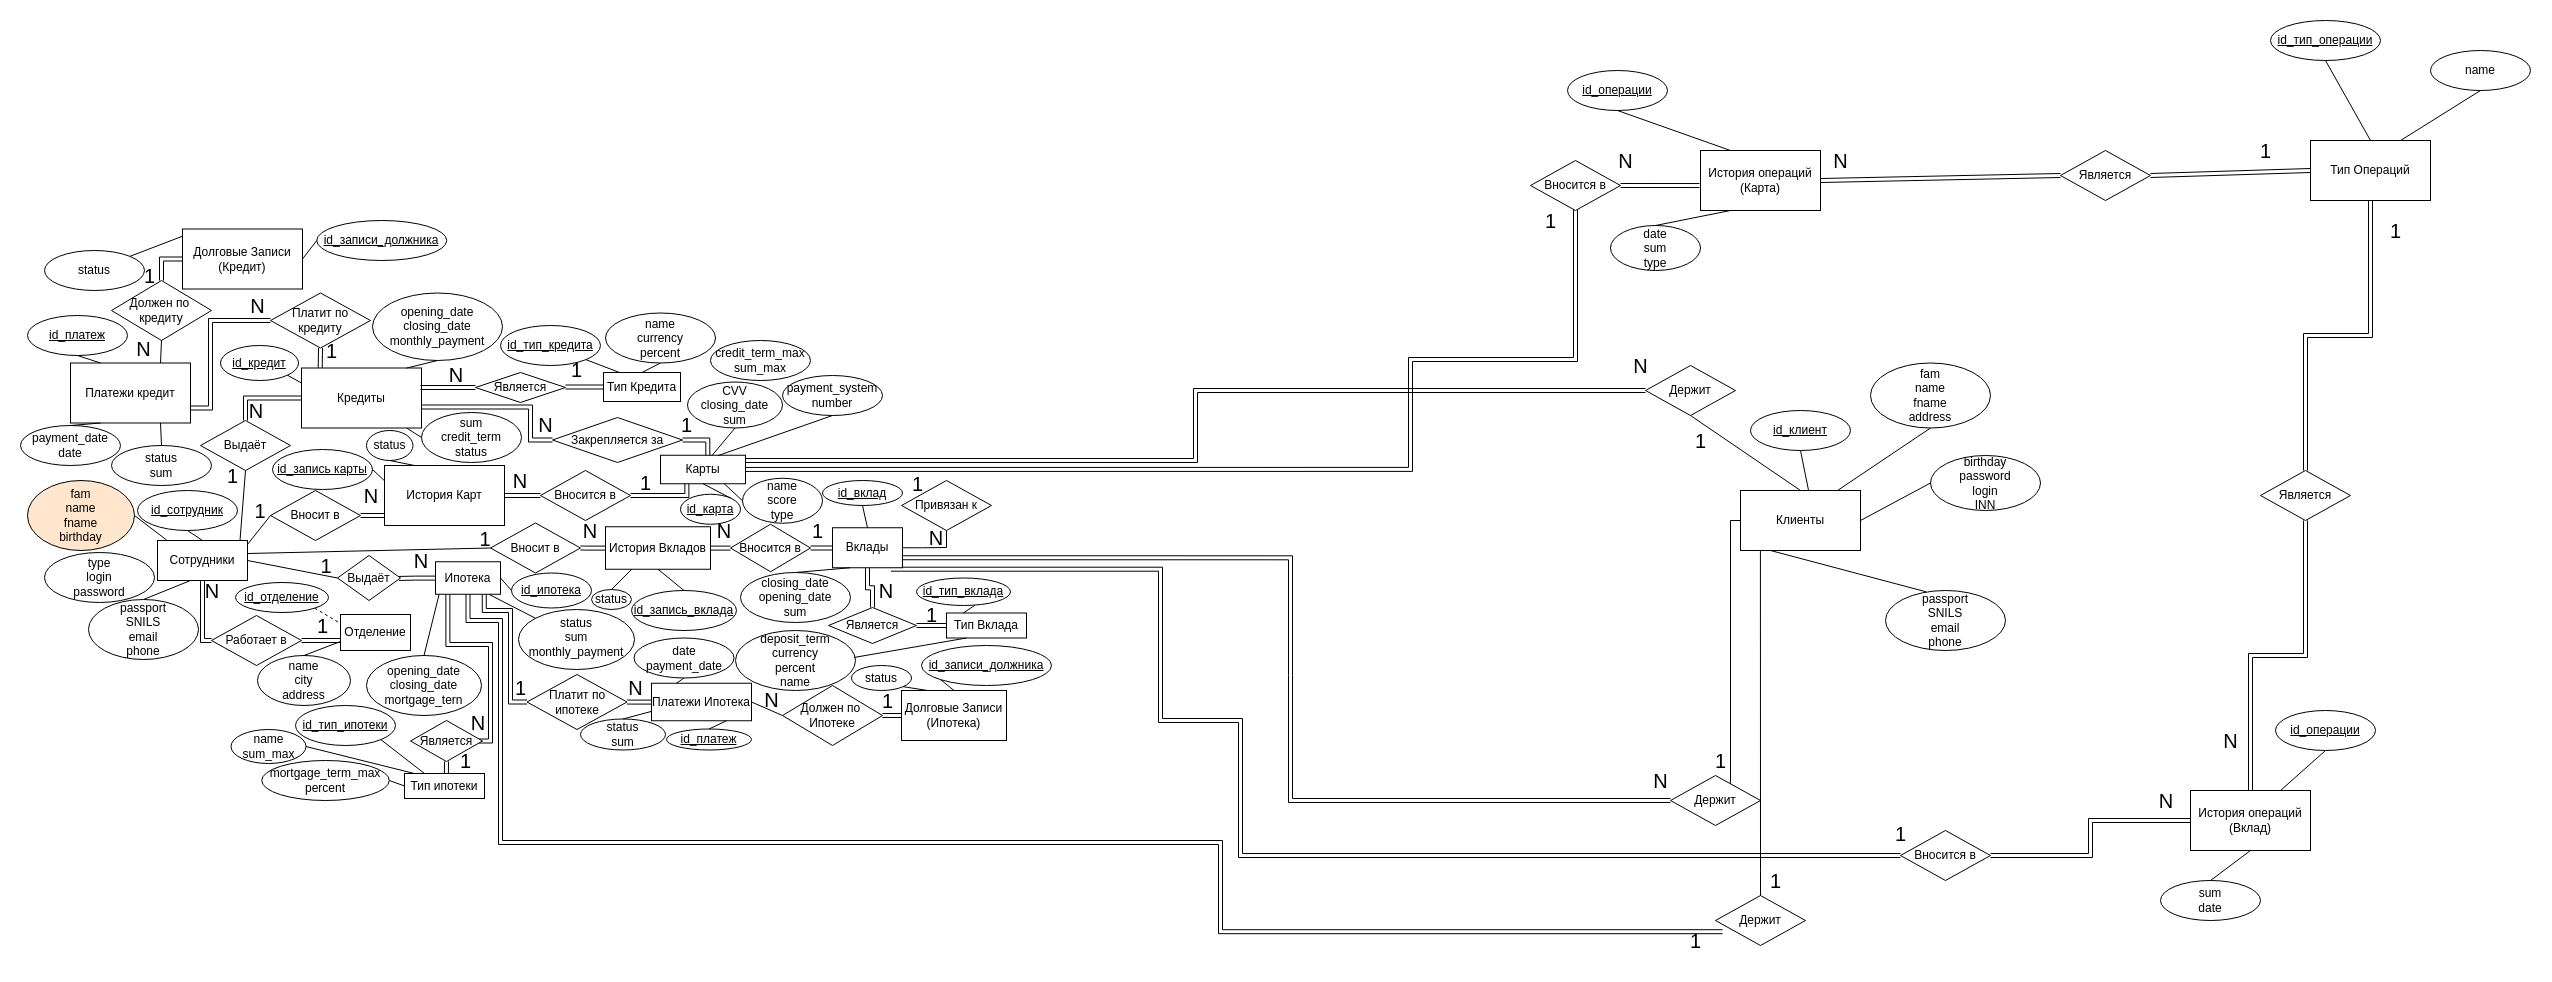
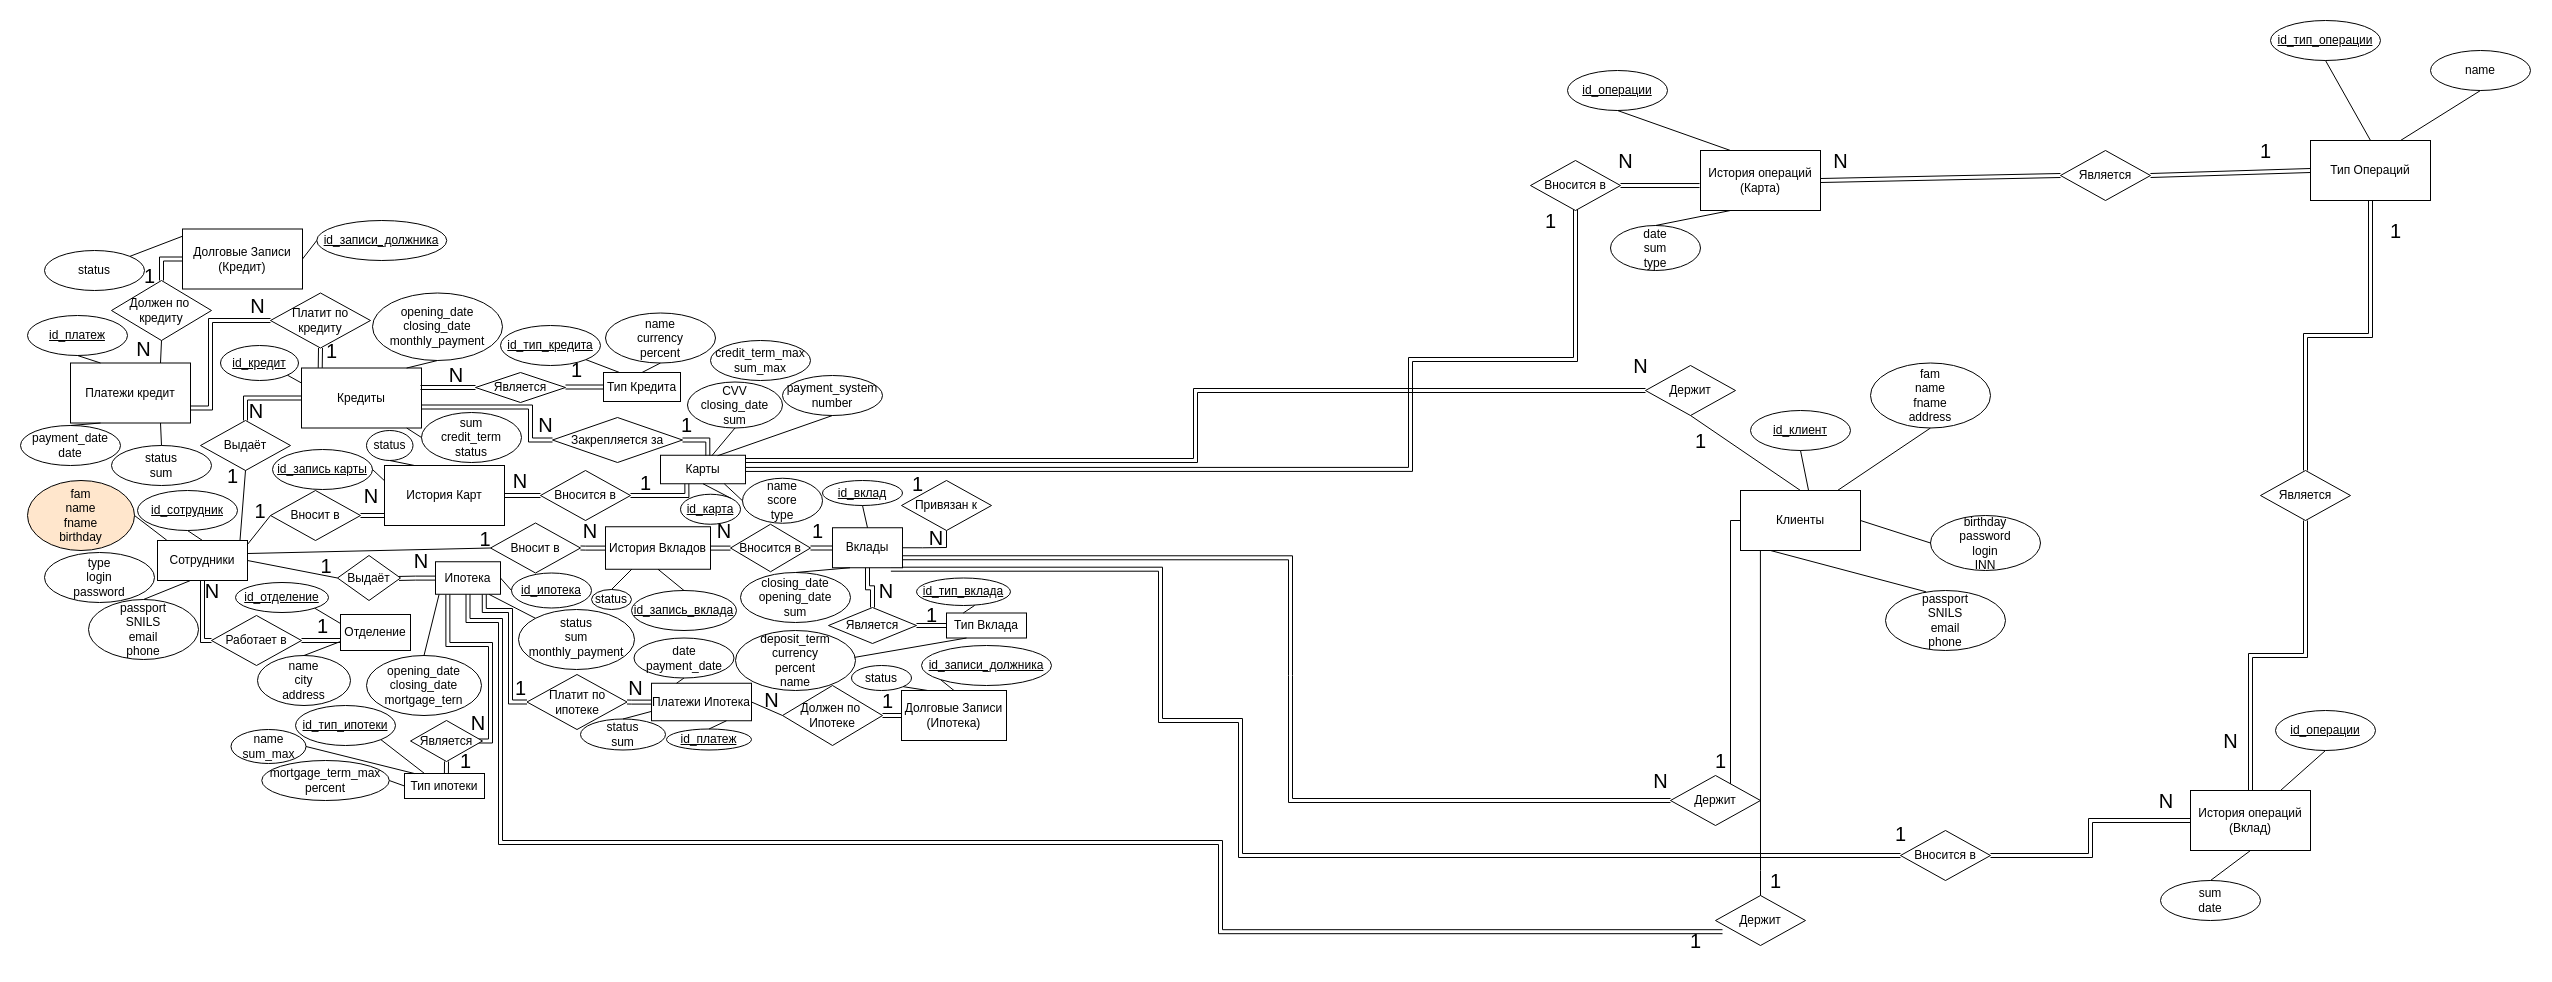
node "birthday password login INN": moved (1986, 483) -> (1986, 543)
edge "id_отделение" -- "Отделение": style dashed -> solid
